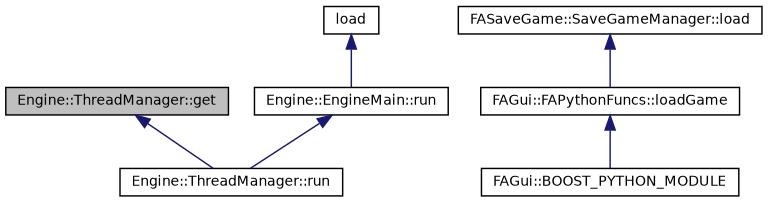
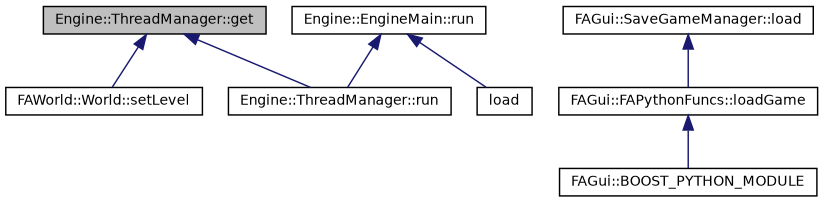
node "FASaveGame::SaveGameManager::load": label "FASaveGame::SaveGameManager::load" -> "FAGui::SaveGameManager::load"
edge "Engine::EngineMain::run" -> "load": reversed
node "FAWorld::World::setLevel": added
